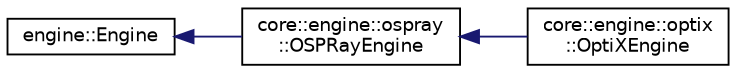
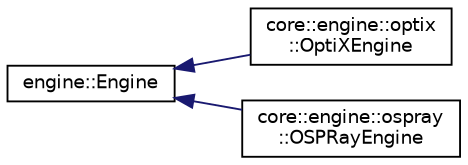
edge "core::engine::optix ::OptiXEngine" -> "core::engine::ospray ::OSPRayEngine": now "core::engine::optix ::OptiXEngine" -> "engine::Engine"
